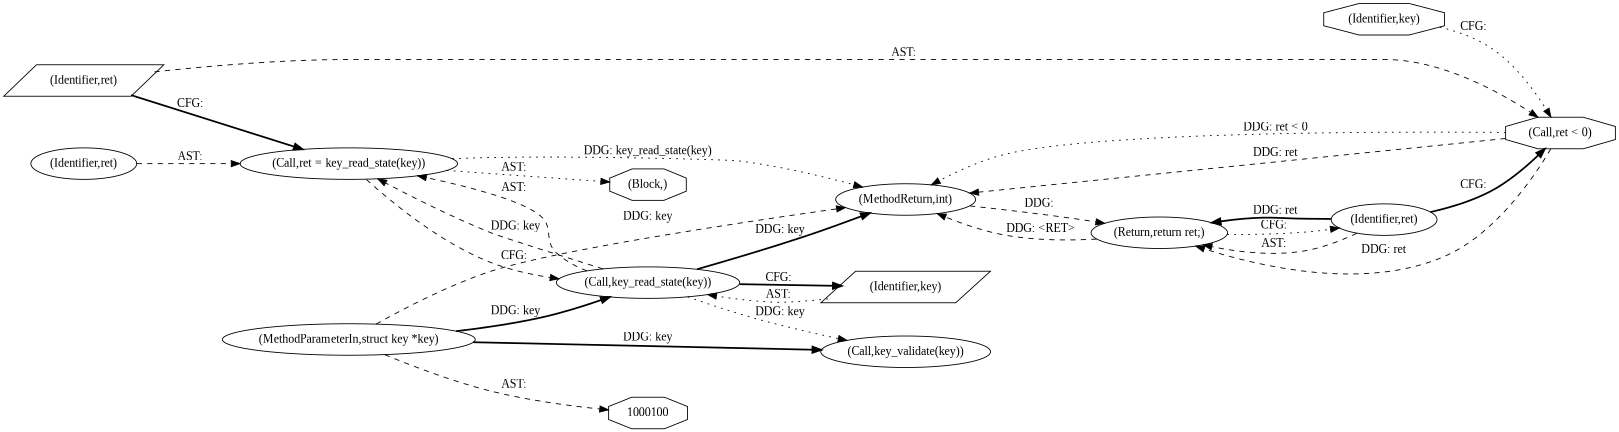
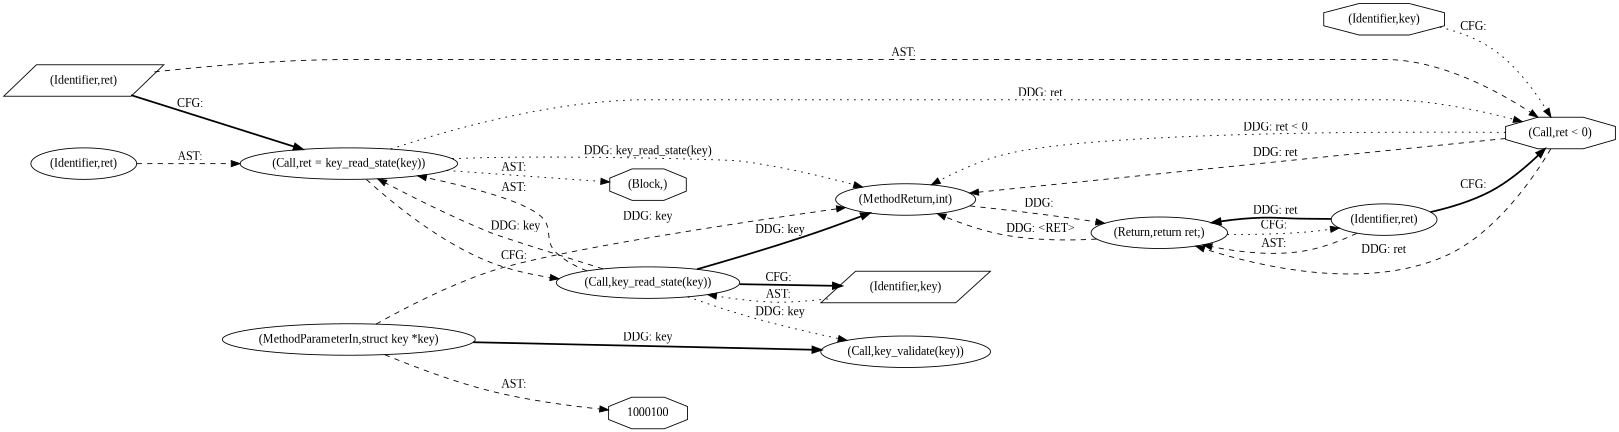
edge "(Call,ret = key_read_state(key))" -> "(Call,ret < 0)": added, label "DDG: ret"
edge "(MethodParameterIn,struct key *key)" -> "(Call,key_read_state(key))": removed, label "DDG: key"
